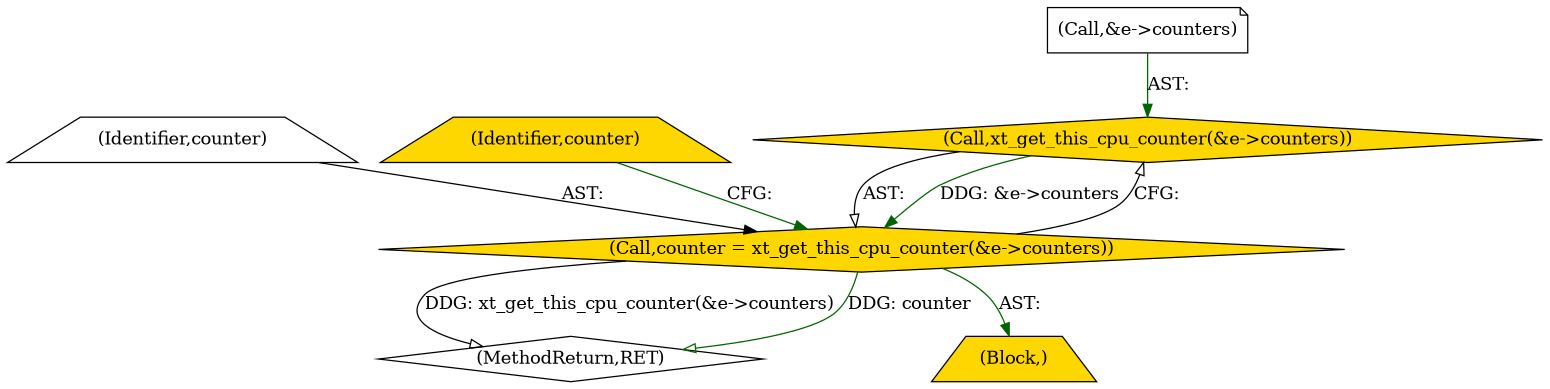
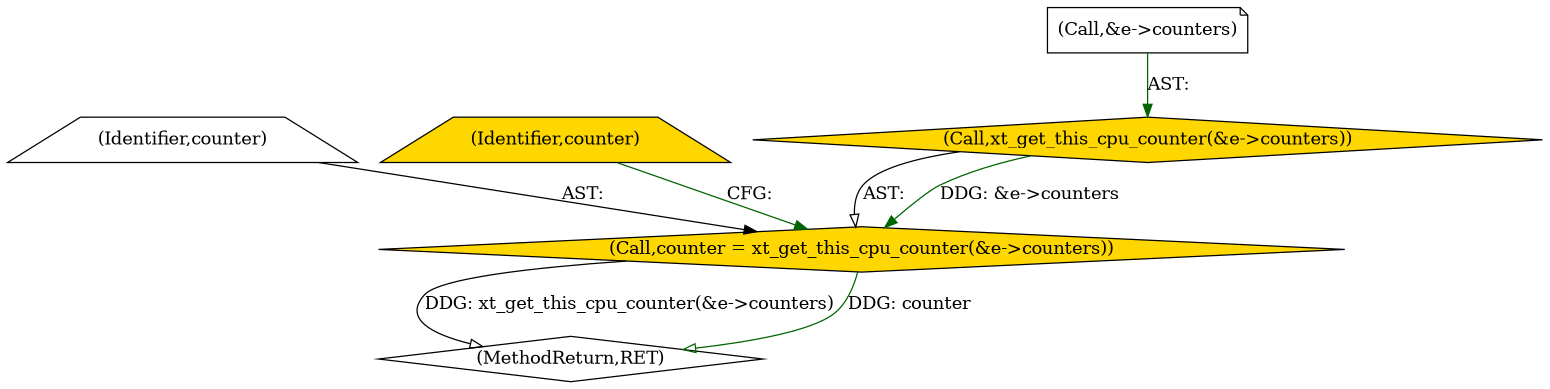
edge "(Call,counter = xt_get_this_cpu_counter(&e->counters))" -> "(Call,xt_get_this_cpu_counter(&e->counters))": removed, label "CFG:"
node "(Block,)": removed
